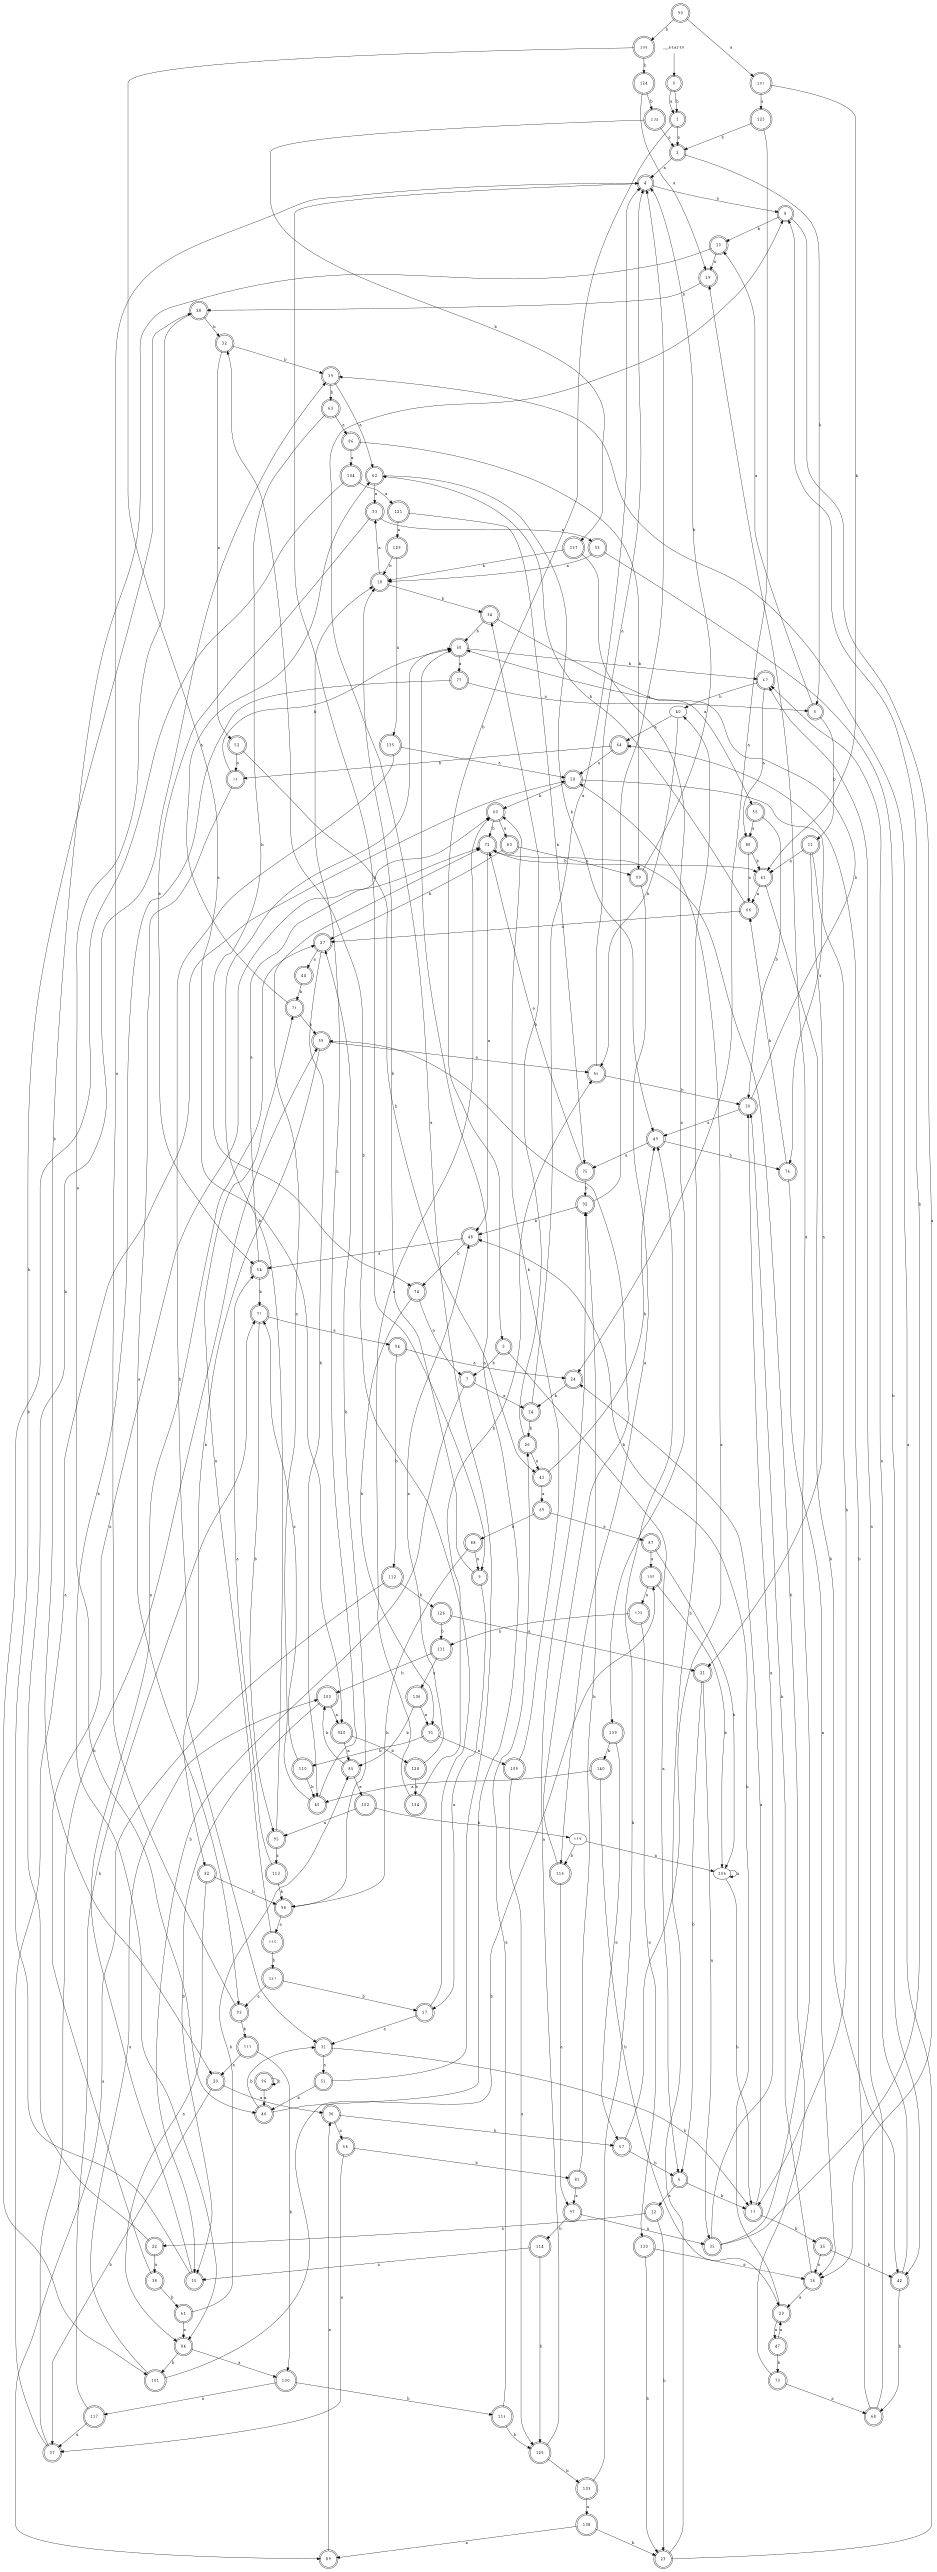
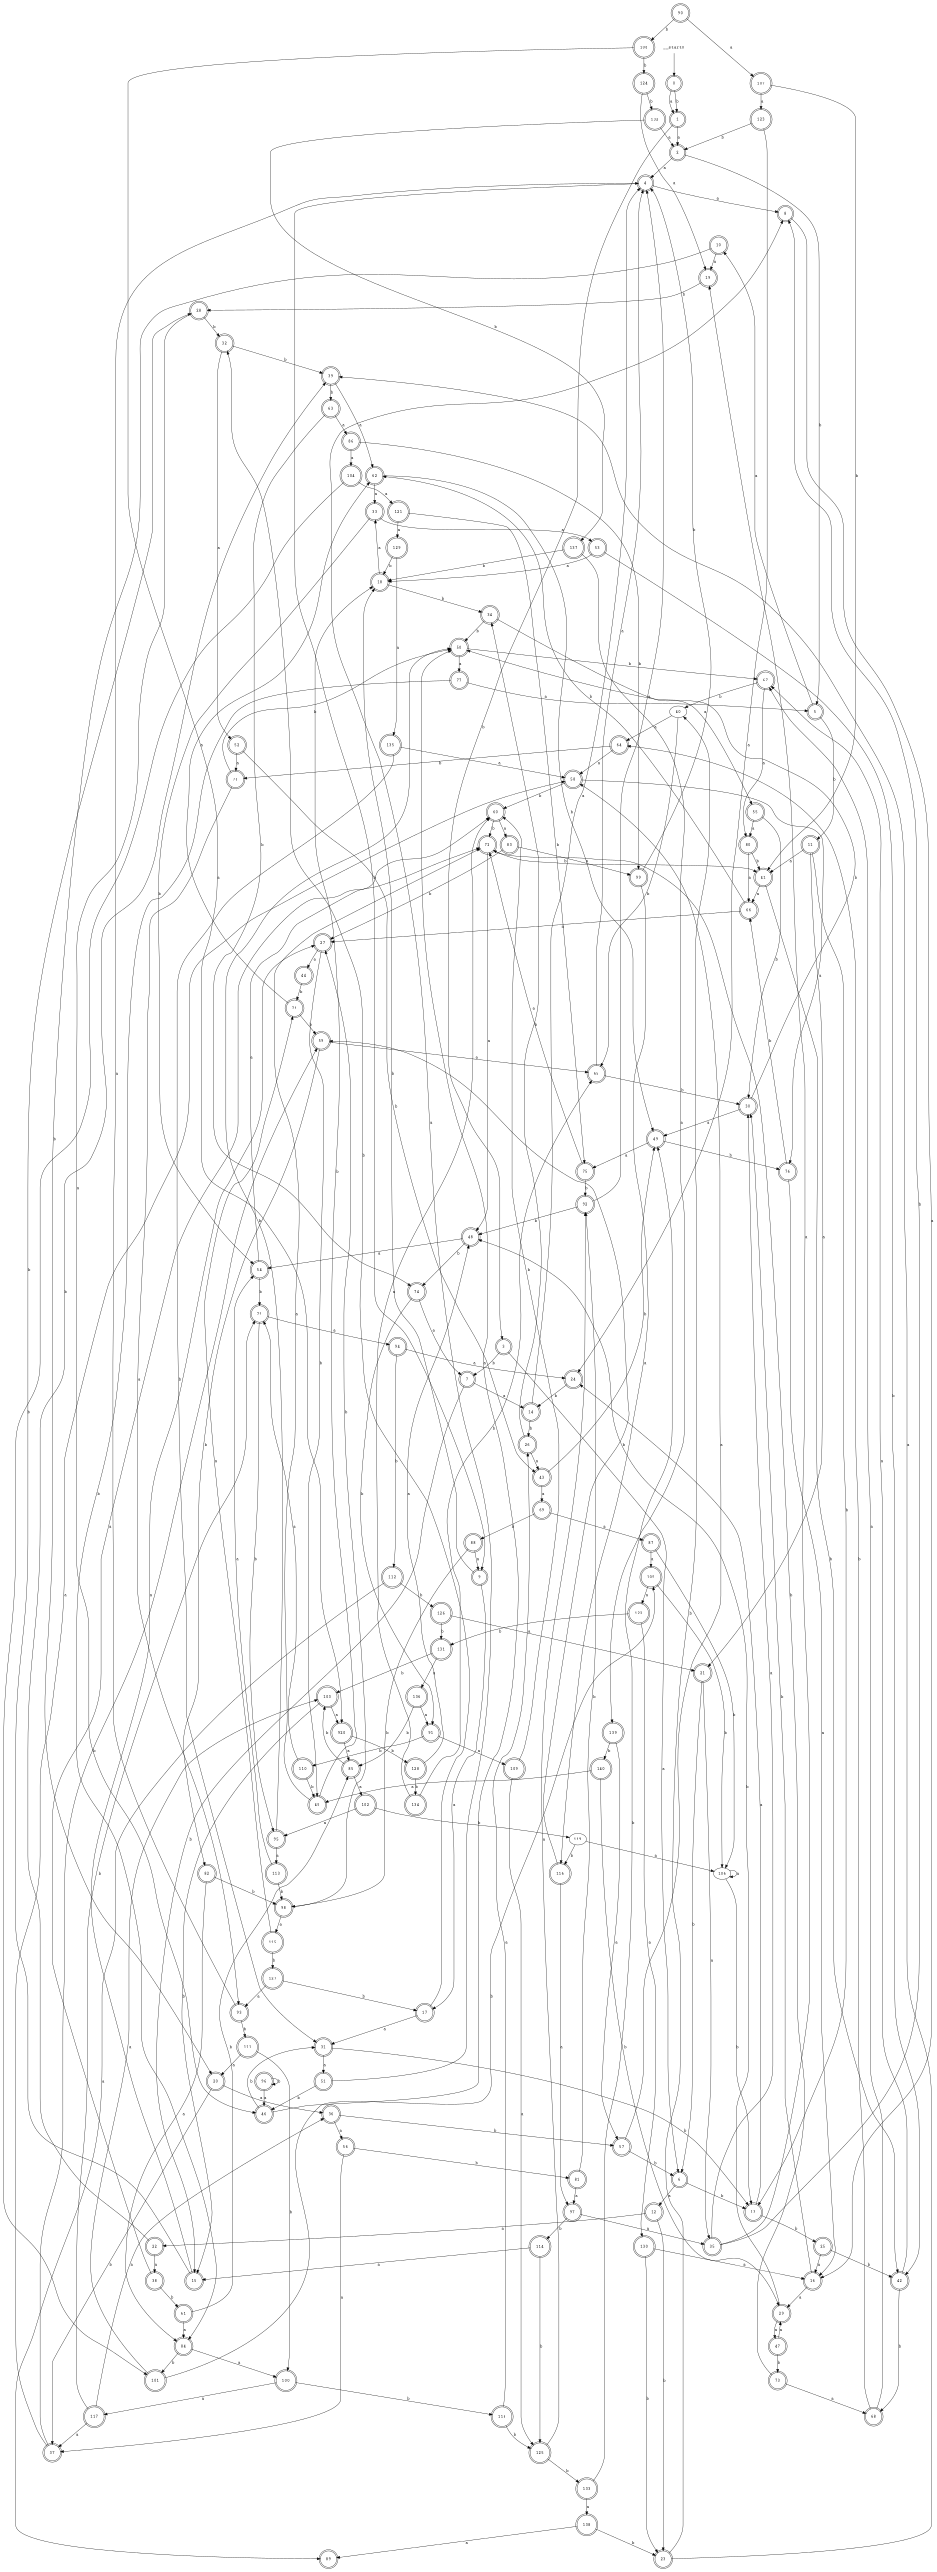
edge "8" -> "10": removed, label "b"
edge "89" -> "36": now "117" -> "36"
